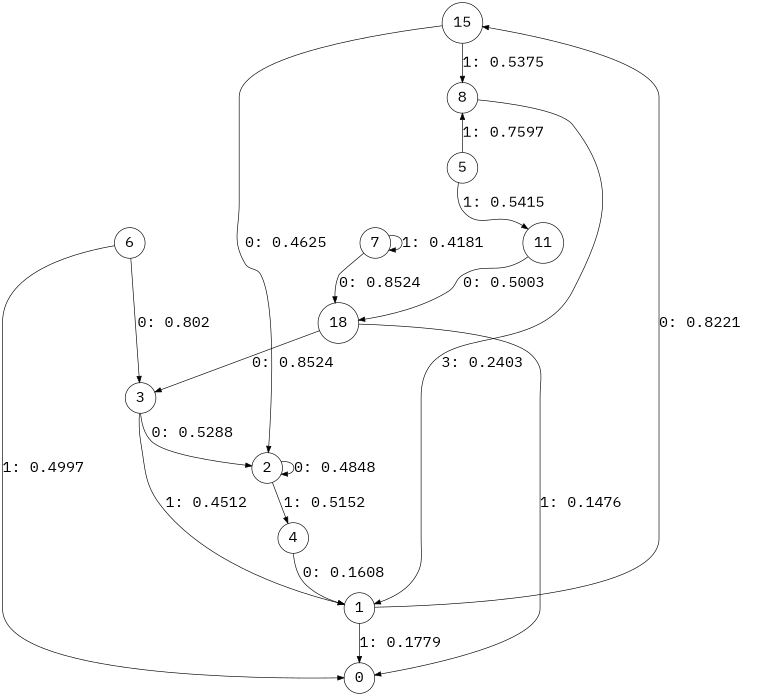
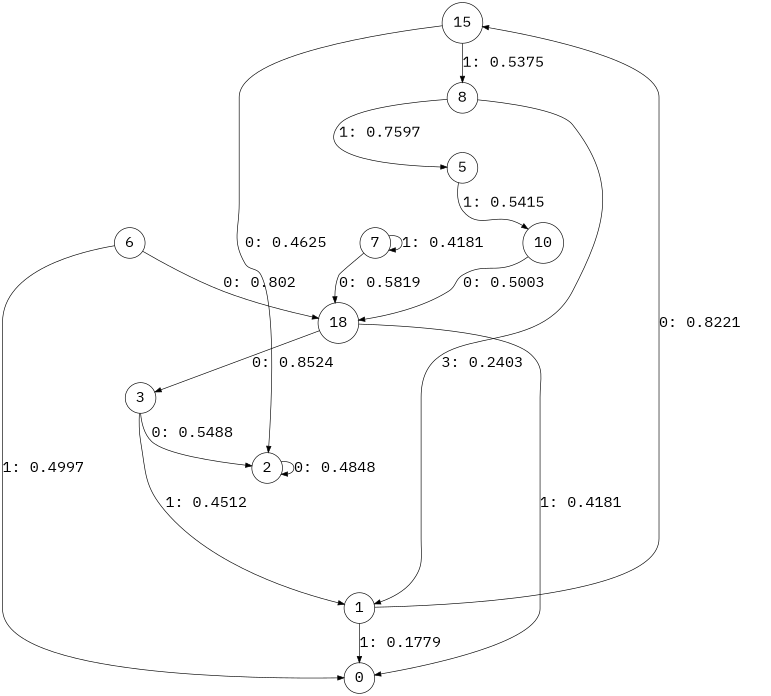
edge "5" -> "8": reversed
node "11": label "11" -> "10"
edge "7" -> "18": label "0: 0.8524   " -> "0: 0.5819   "
edge "6" -> "3": now "6" -> "18"
edge "3" -> "2": label "0: 0.5288   " -> "0: 0.5488   "
edge "18" -> "0": label "1: 0.1476   " -> "1: 0.4181   "
node "4": removed
